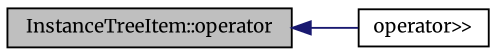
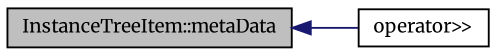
node "InstanceTreeItem::operator": label "InstanceTreeItem::operator" -> "InstanceTreeItem::metaData"
